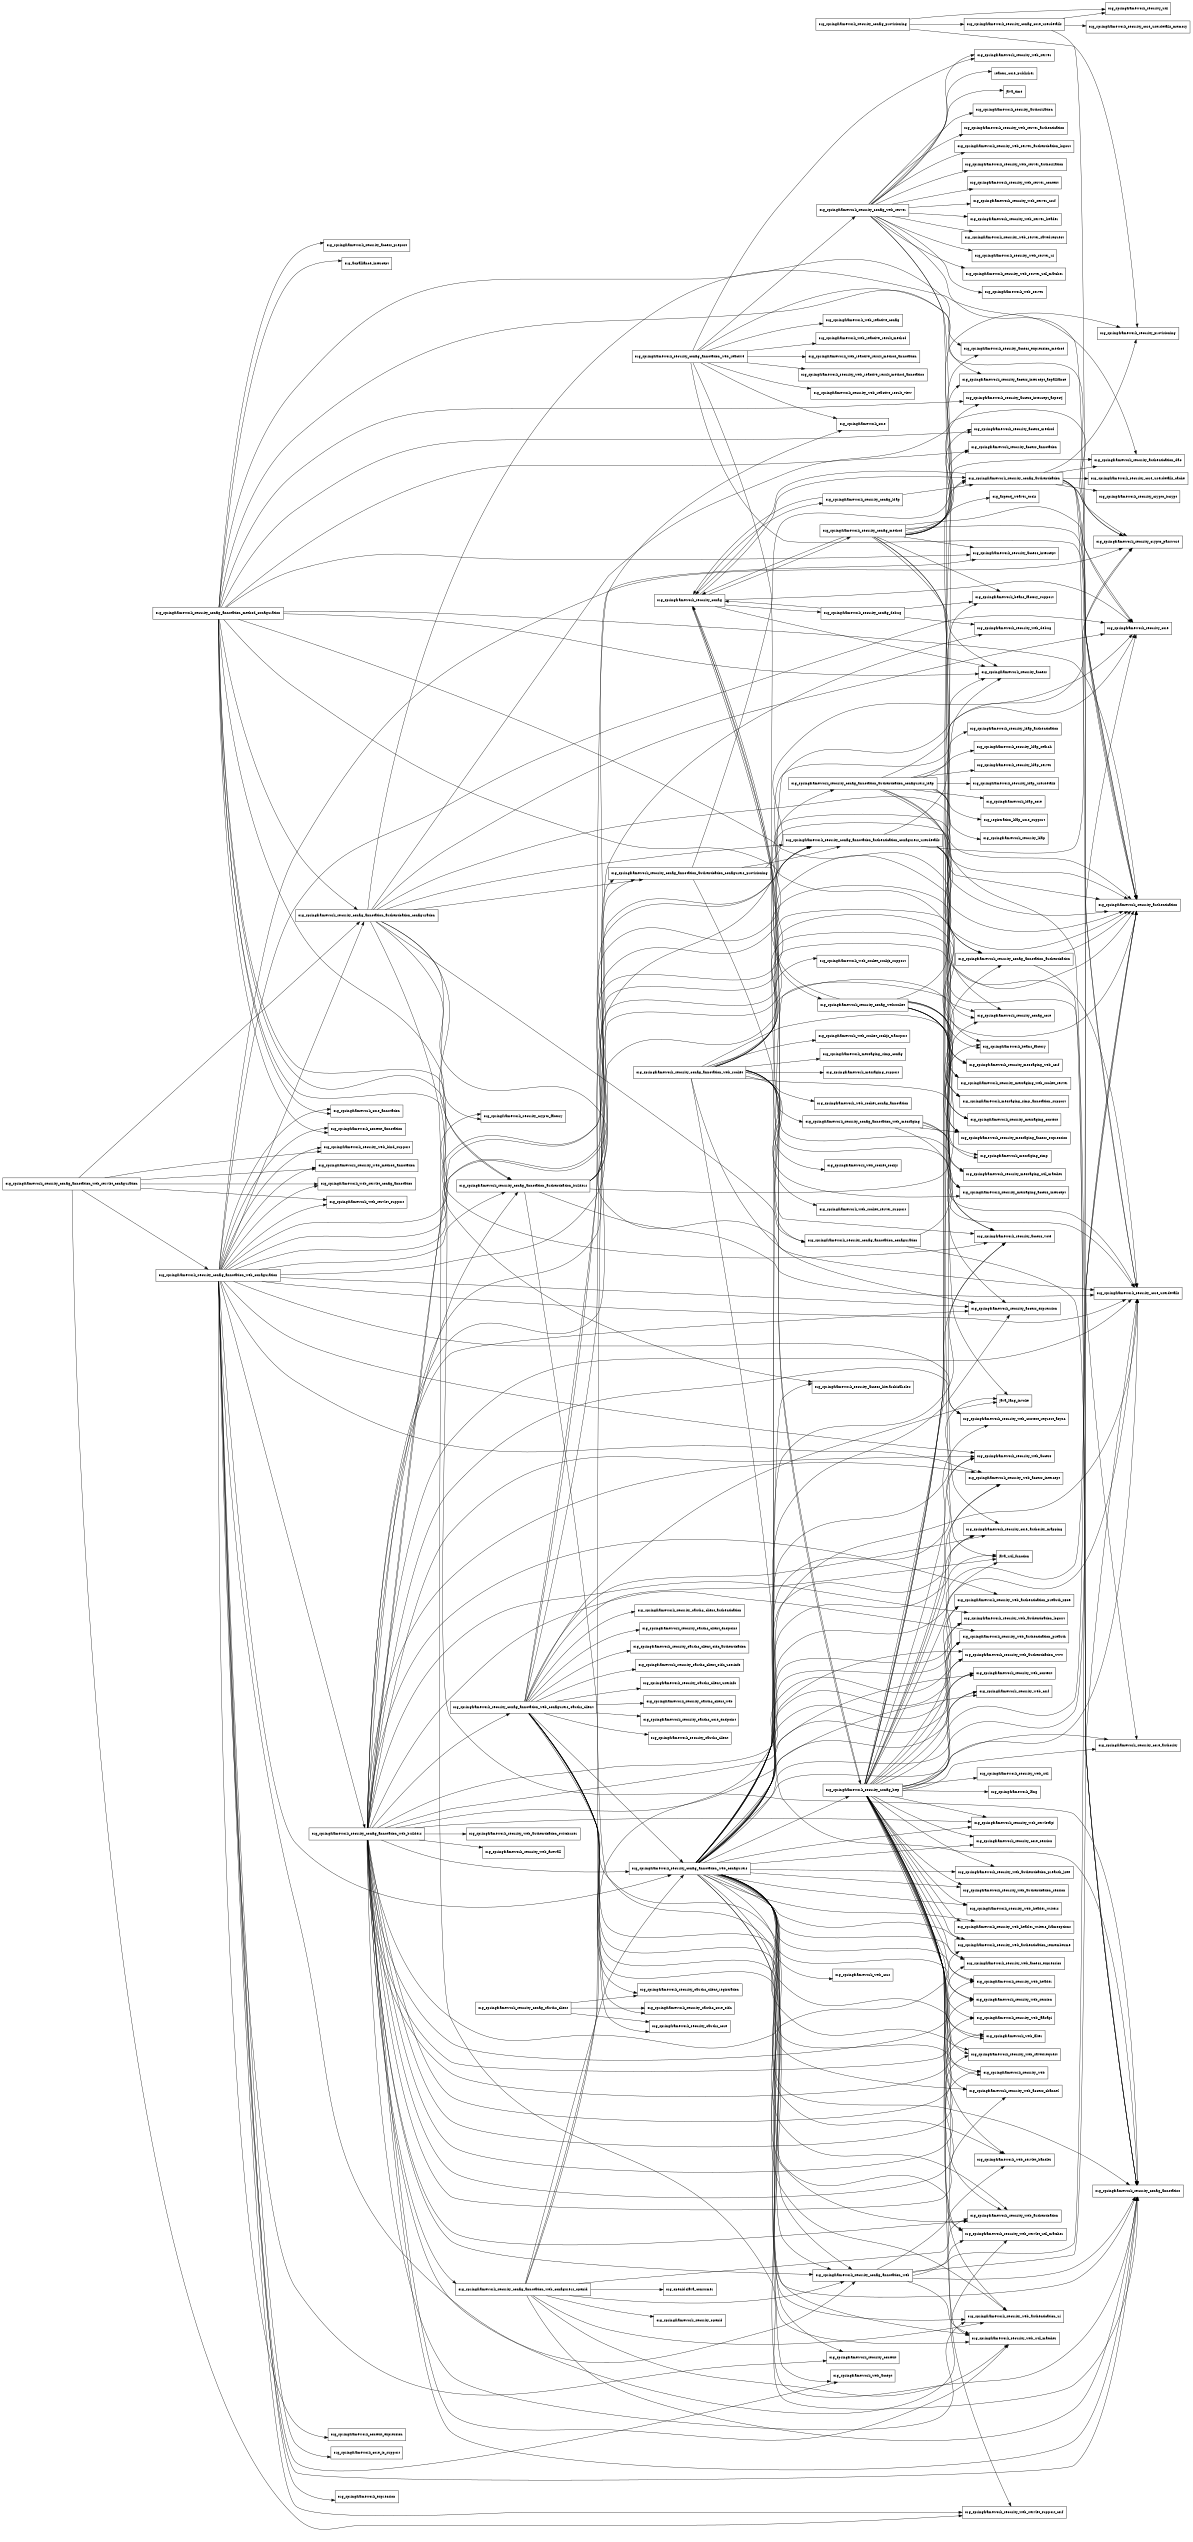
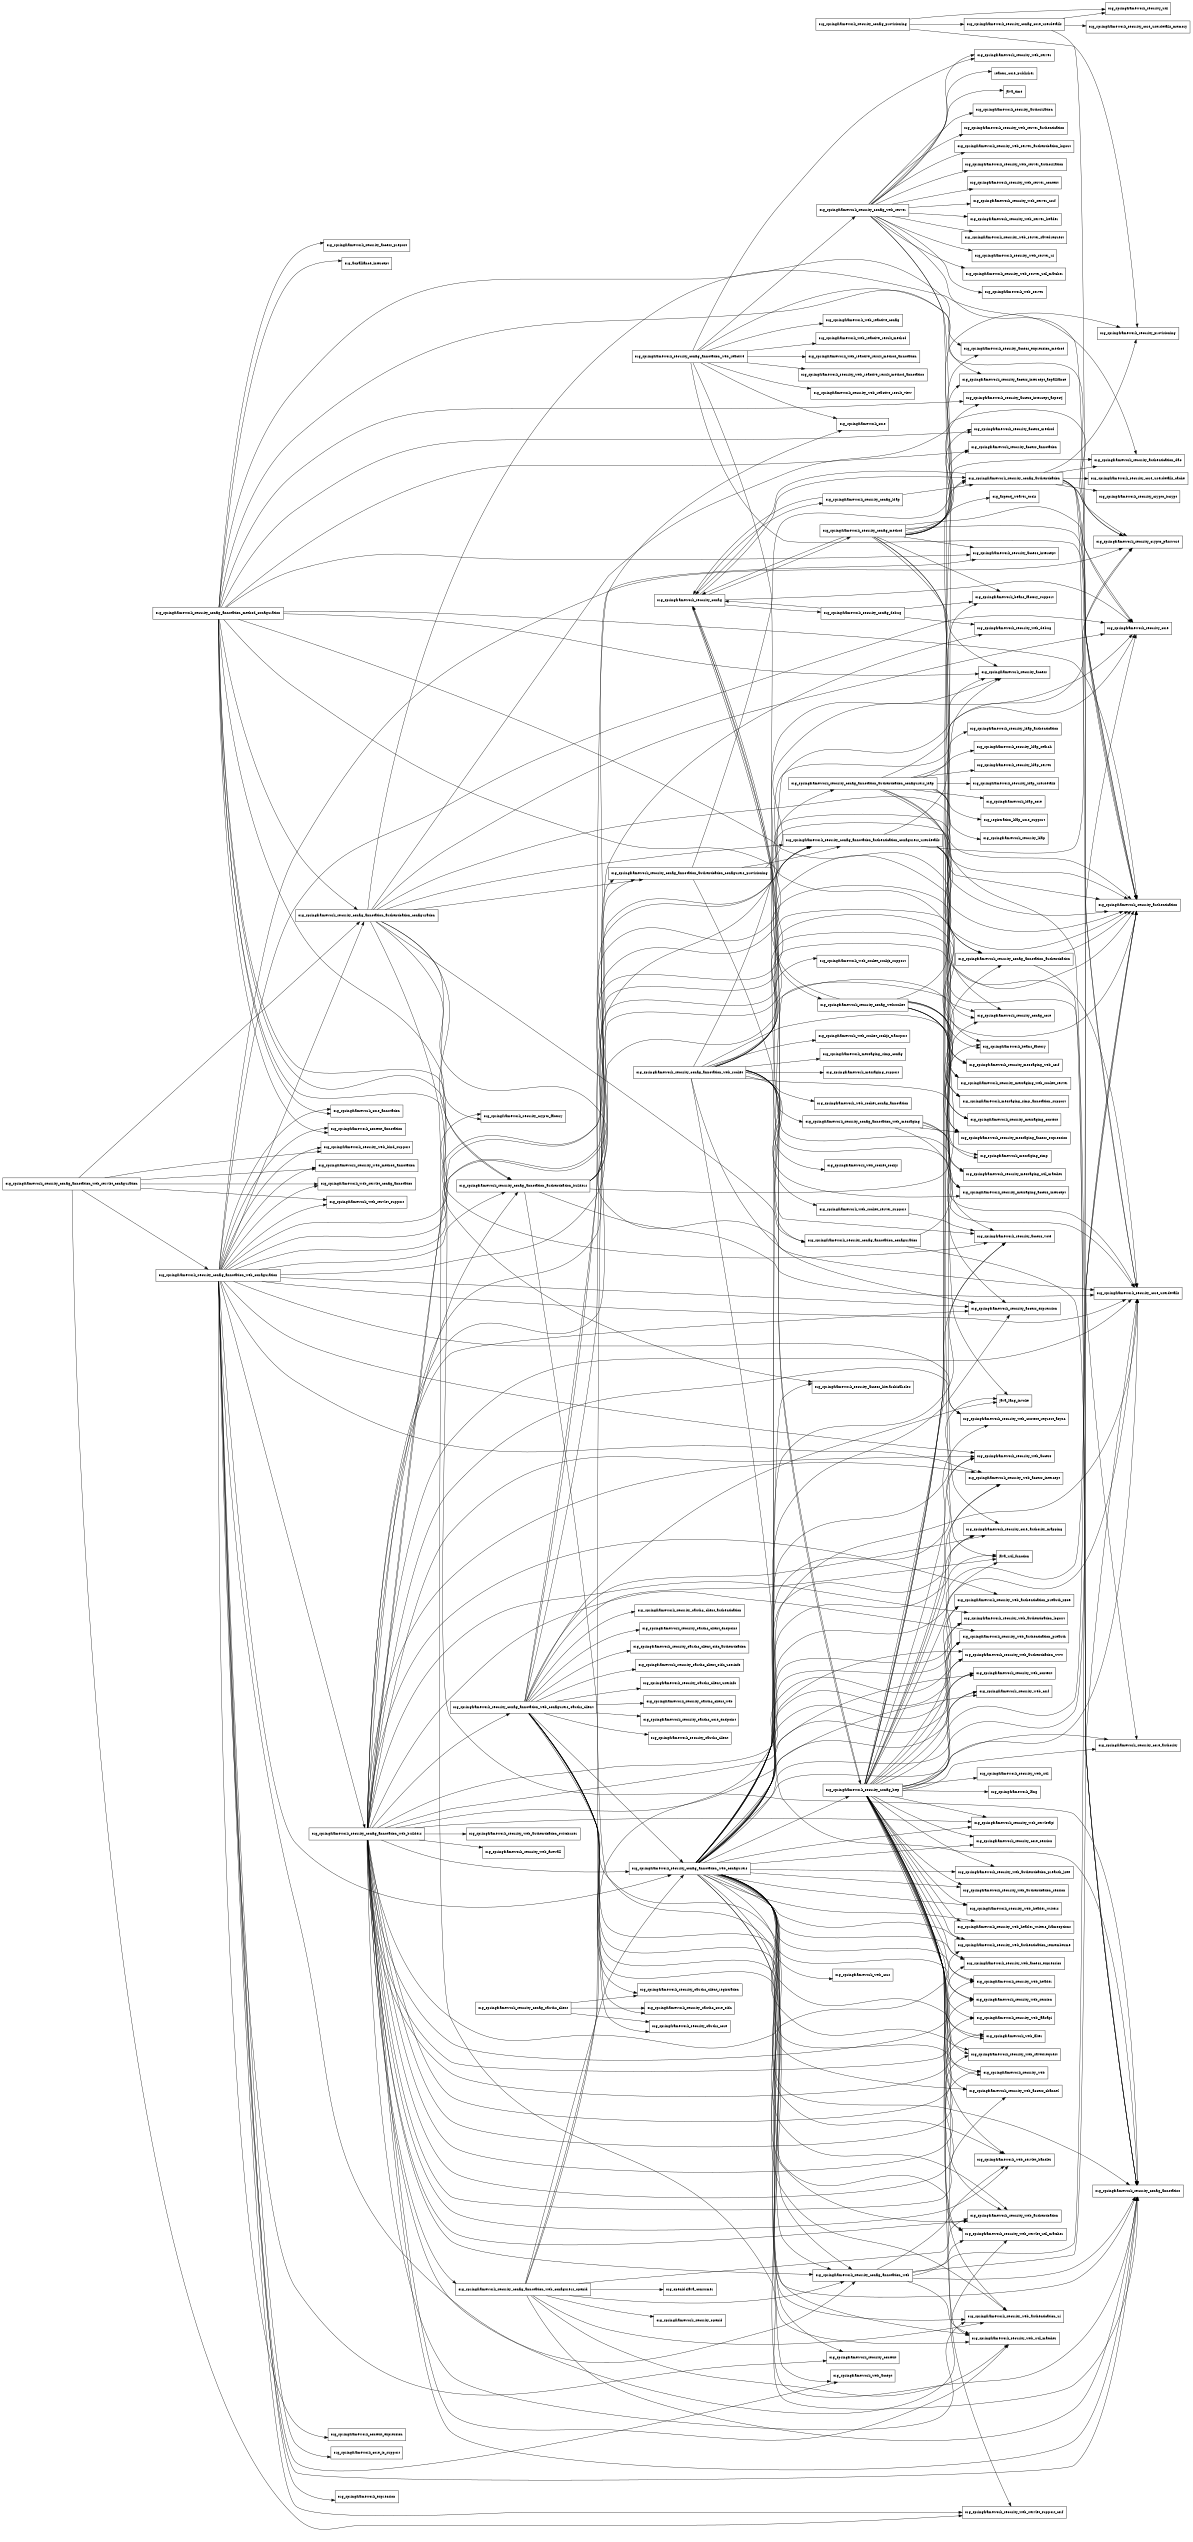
edge "org_springframework_security_config" -> "org_springframework_security_access": now "org_springframework_security_config_annotation_web_socket" -> "org_springframework_security_access"
edge "org_springframework_security_config_websocket" -> "org_springframework_security_access_vote": now "org_springframework_web_socket_server_support" -> "org_springframework_security_access_vote"
edge "org_springframework_security_config_annotation_web_builders" -> "org_springframework_web_servlet_handler": added
